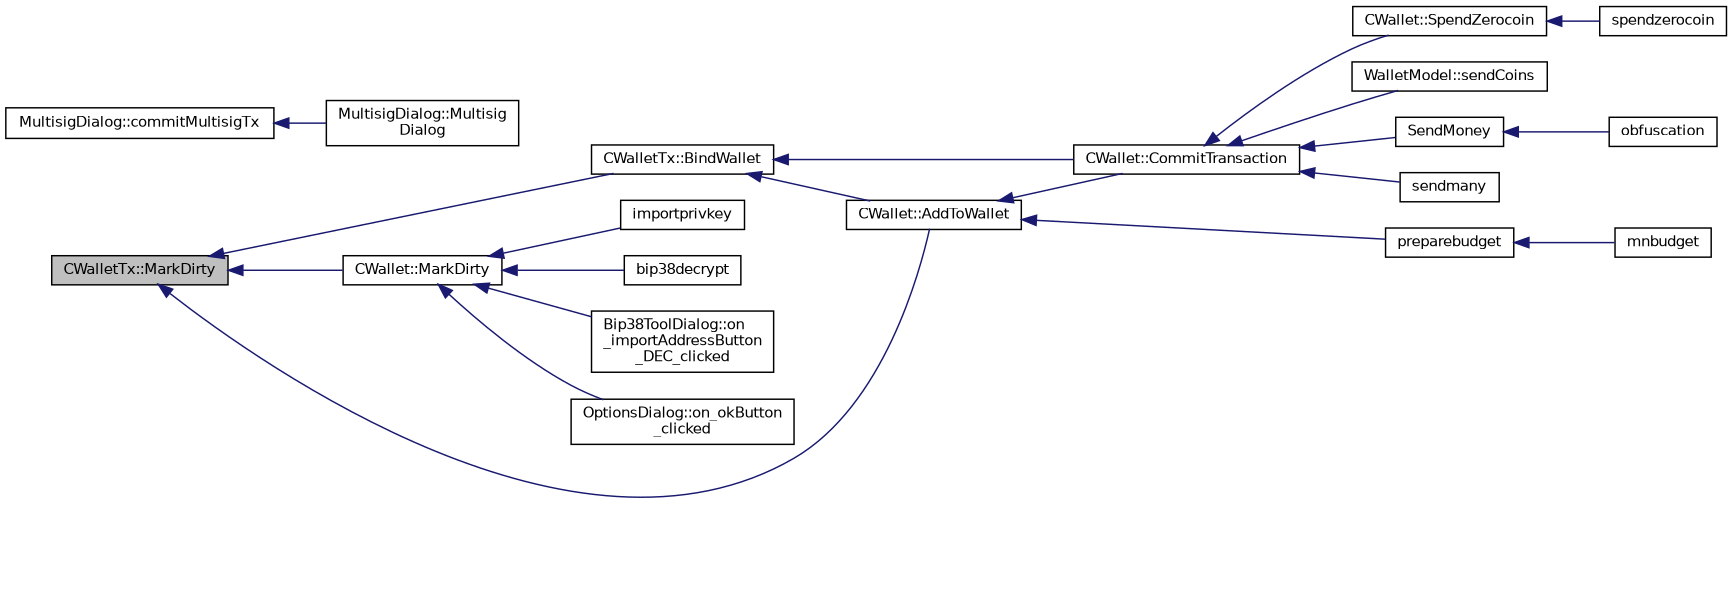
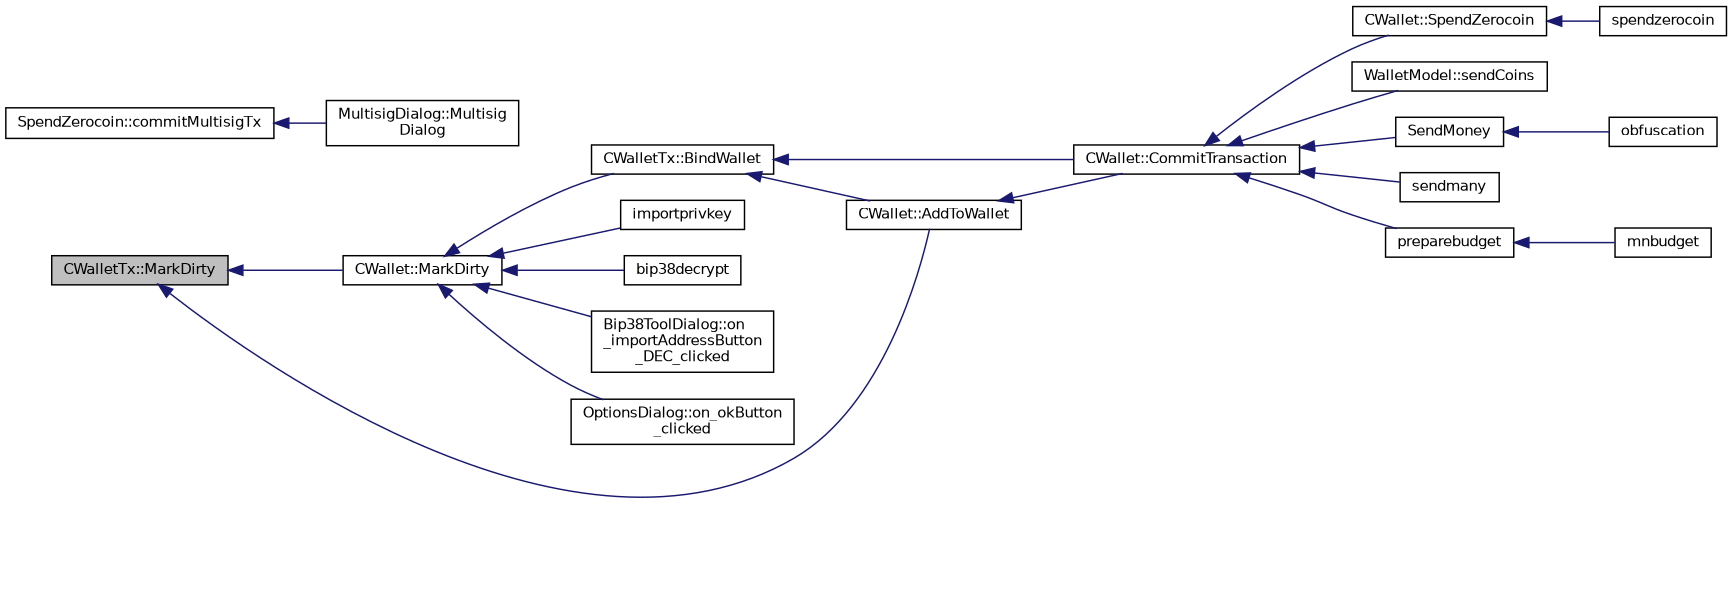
node "MultisigDialog::commitMultisigTx": label "MultisigDialog::commitMultisigTx" -> "SpendZerocoin::commitMultisigTx"
edge "CWalletTx::BindWallet" -> "CWalletTx::MarkDirty": now "CWalletTx::BindWallet" -> "CWallet::MarkDirty"
edge "preparebudget" -> "CWallet::AddToWallet": now "preparebudget" -> "CWallet::CommitTransaction"
